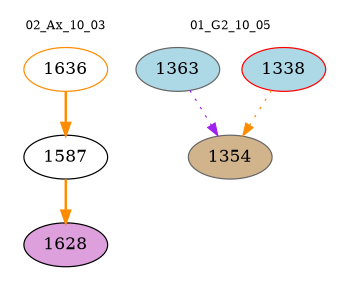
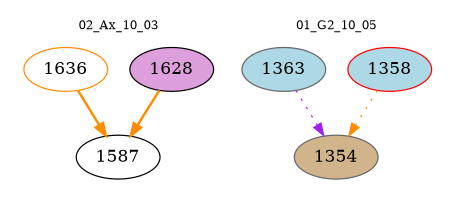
node "1338": label "1338" -> "1358"
edge "1587" -> "1628": reversed
